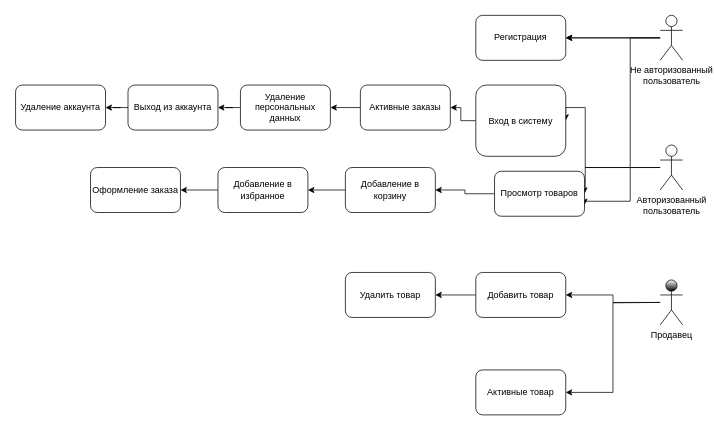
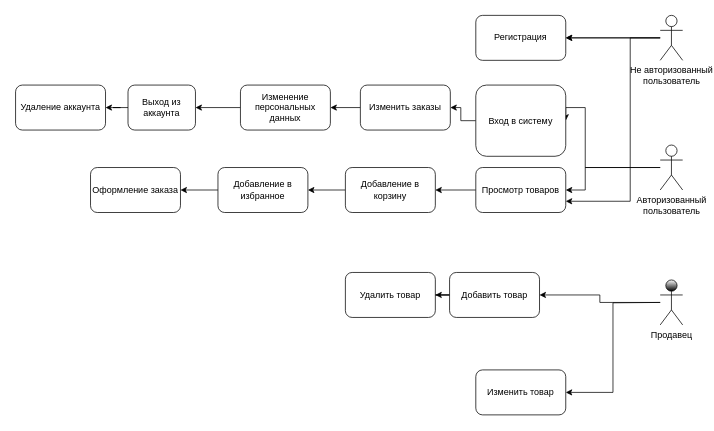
node "Выход из аккаунта": size 90x45 -> 68x45
node "Удаление персональных данных": label "Удаление персональных данных" -> "Изменение персональных данных"
node "Активные заказы": label "Активные заказы" -> "Изменить заказы"
node "Просмотр товаров": moved (540, 194) -> (521, 190)
node "Добавить товар": moved (521, 295) -> (495, 295)
node "Активные товар": label "Активные товар" -> "Изменить товар"
